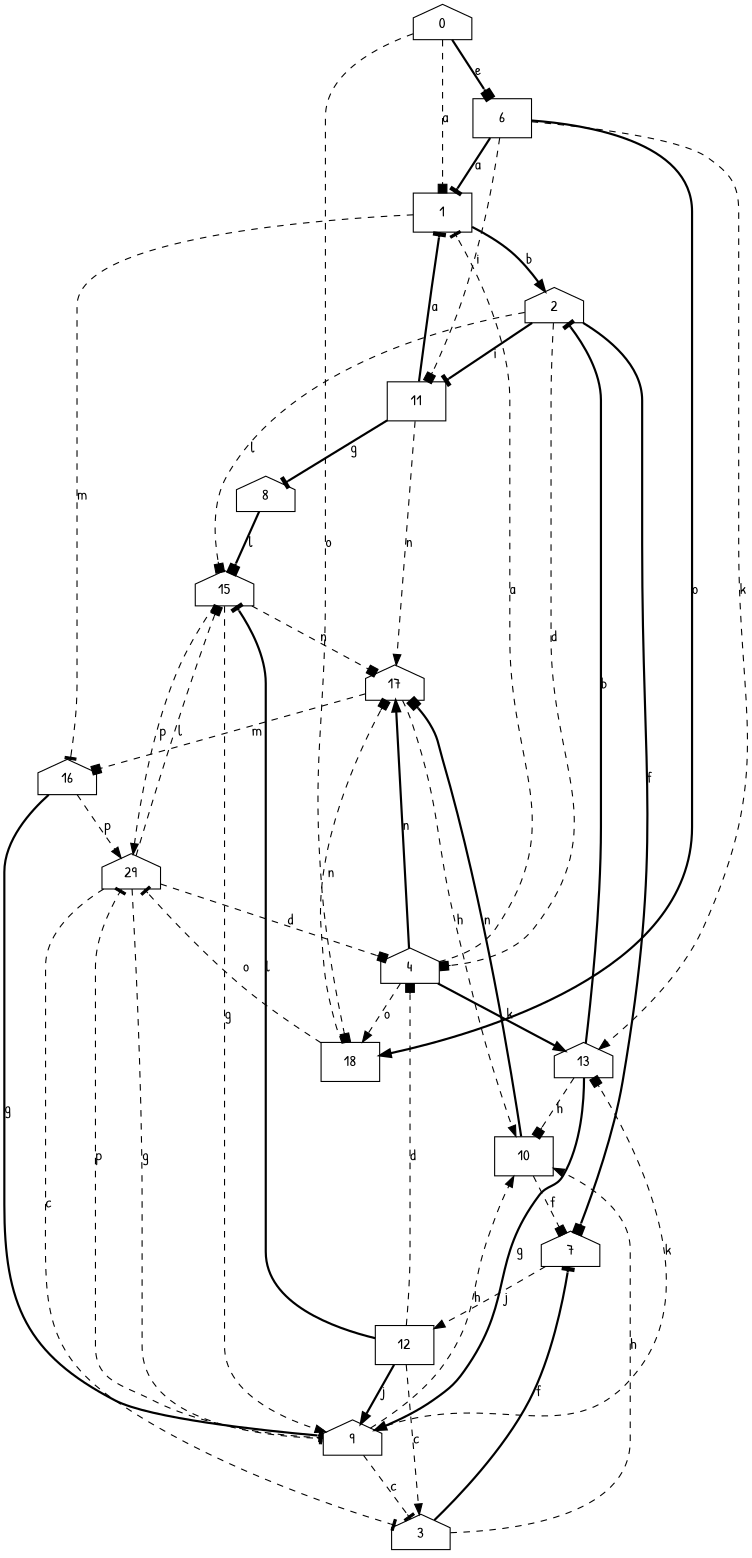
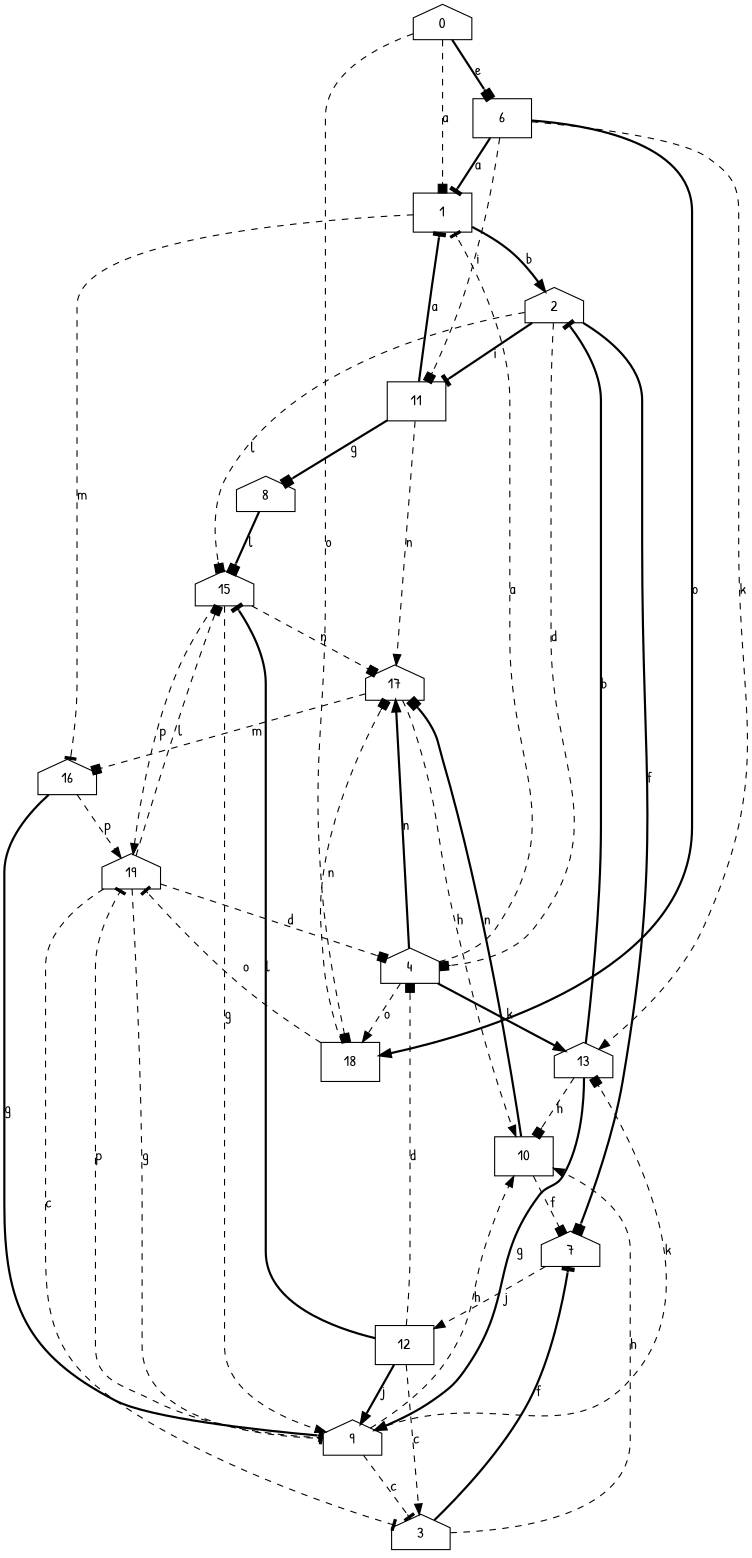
edge "11" -> "8": arrowhead tee -> box
node "29": label "29" -> "19"
